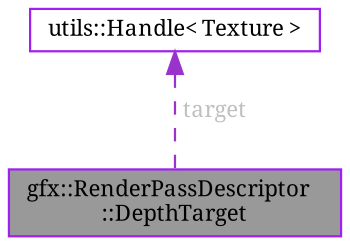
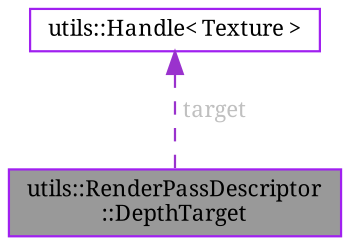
node "gfx::RenderPassDescriptor ::DepthTarget": label "gfx::RenderPassDescriptor ::DepthTarget" -> "utils::RenderPassDescriptor ::DepthTarget"
